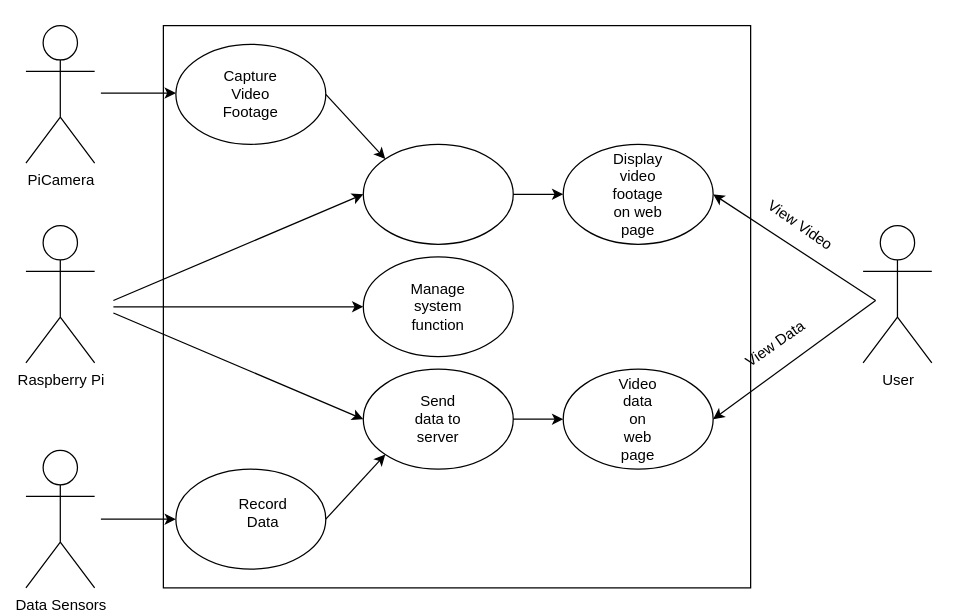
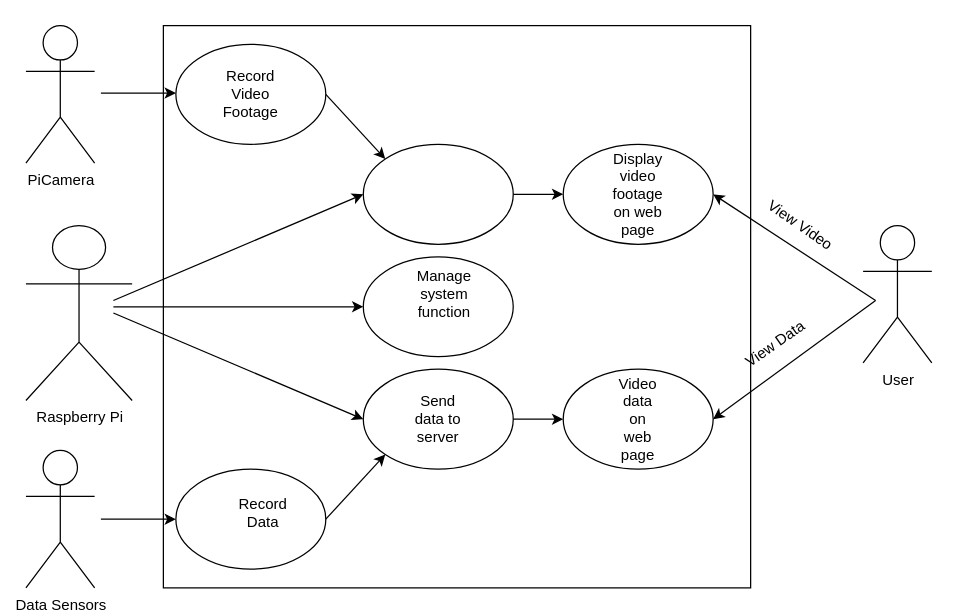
node "Capture Video Footage": label "Capture Video Footage" -> "Record Video Footage"
node "Raspberry Pi": size 69x138 -> 106x175
node "Manage system function": moved (438, 307) -> (444, 294)
